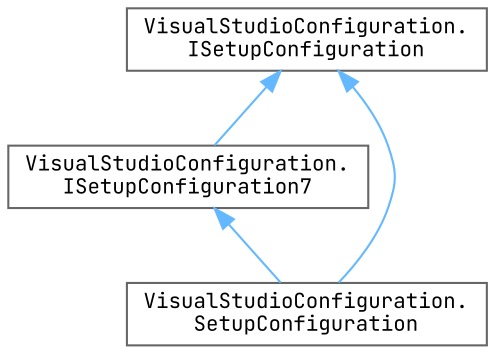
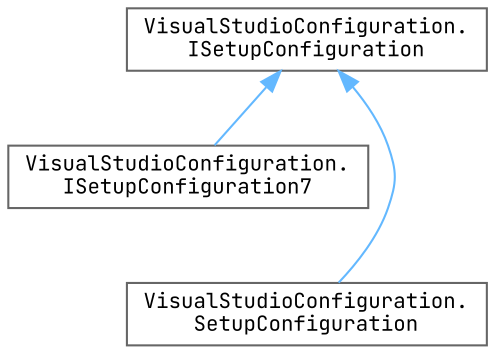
edge "VisualStudioConfiguration. SetupConfiguration" -> "VisualStudioConfiguration. ISetupConfiguration7": removed
